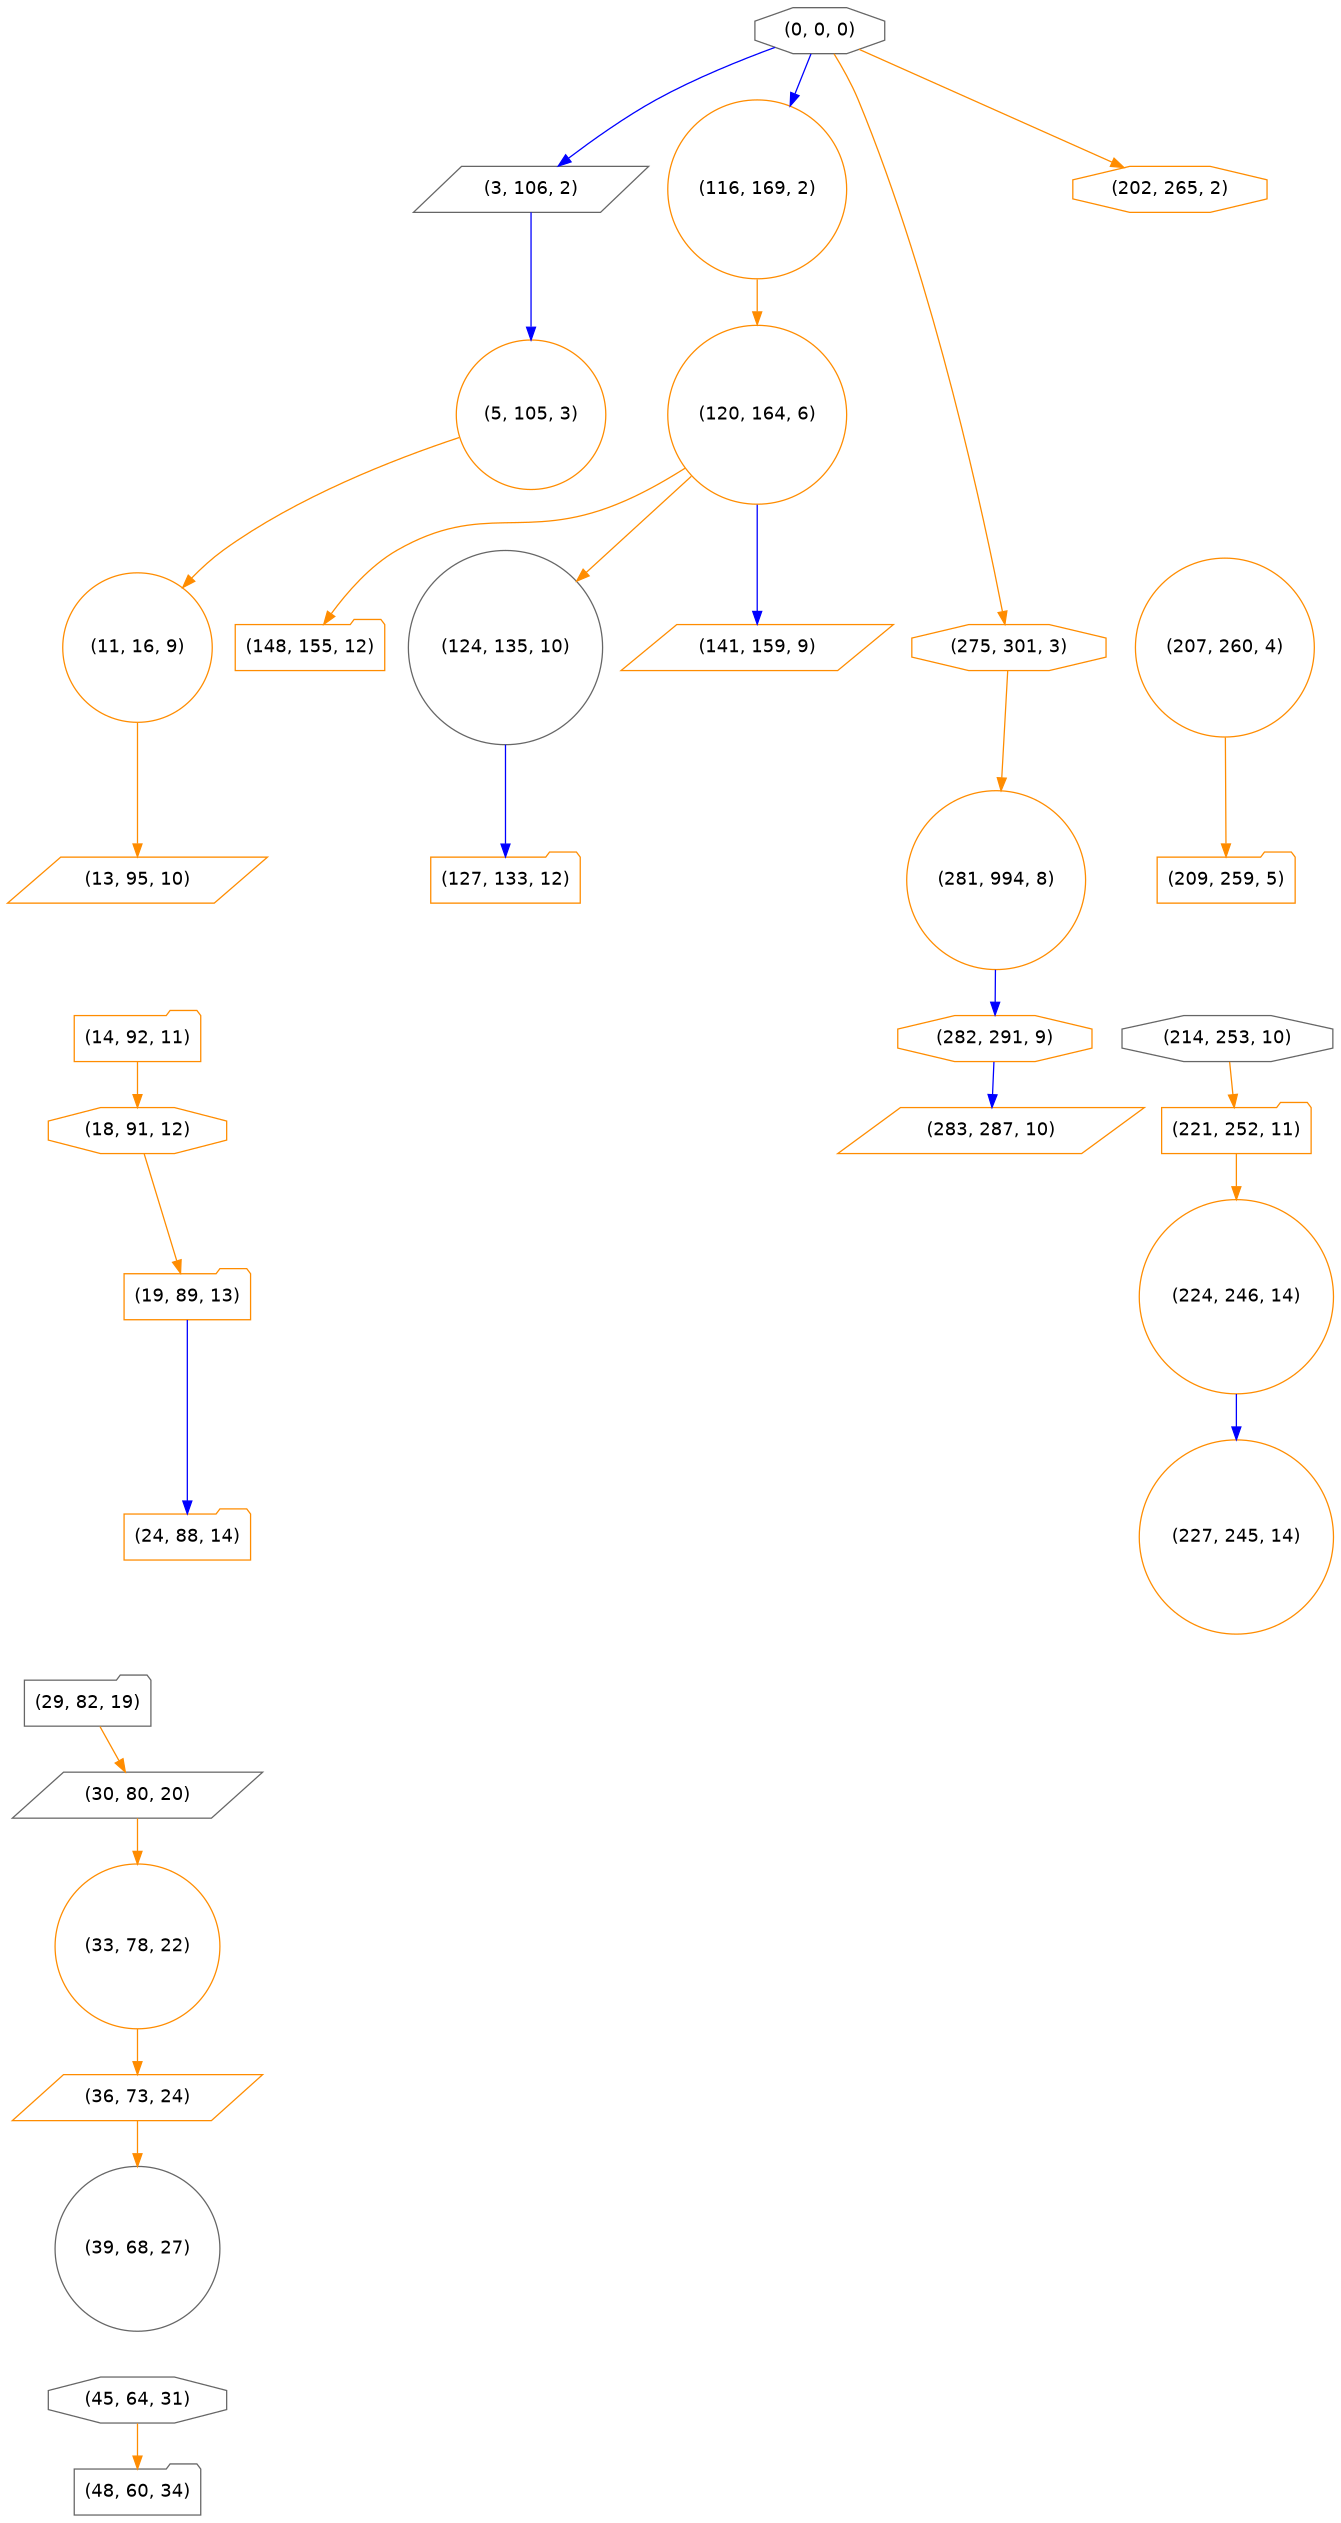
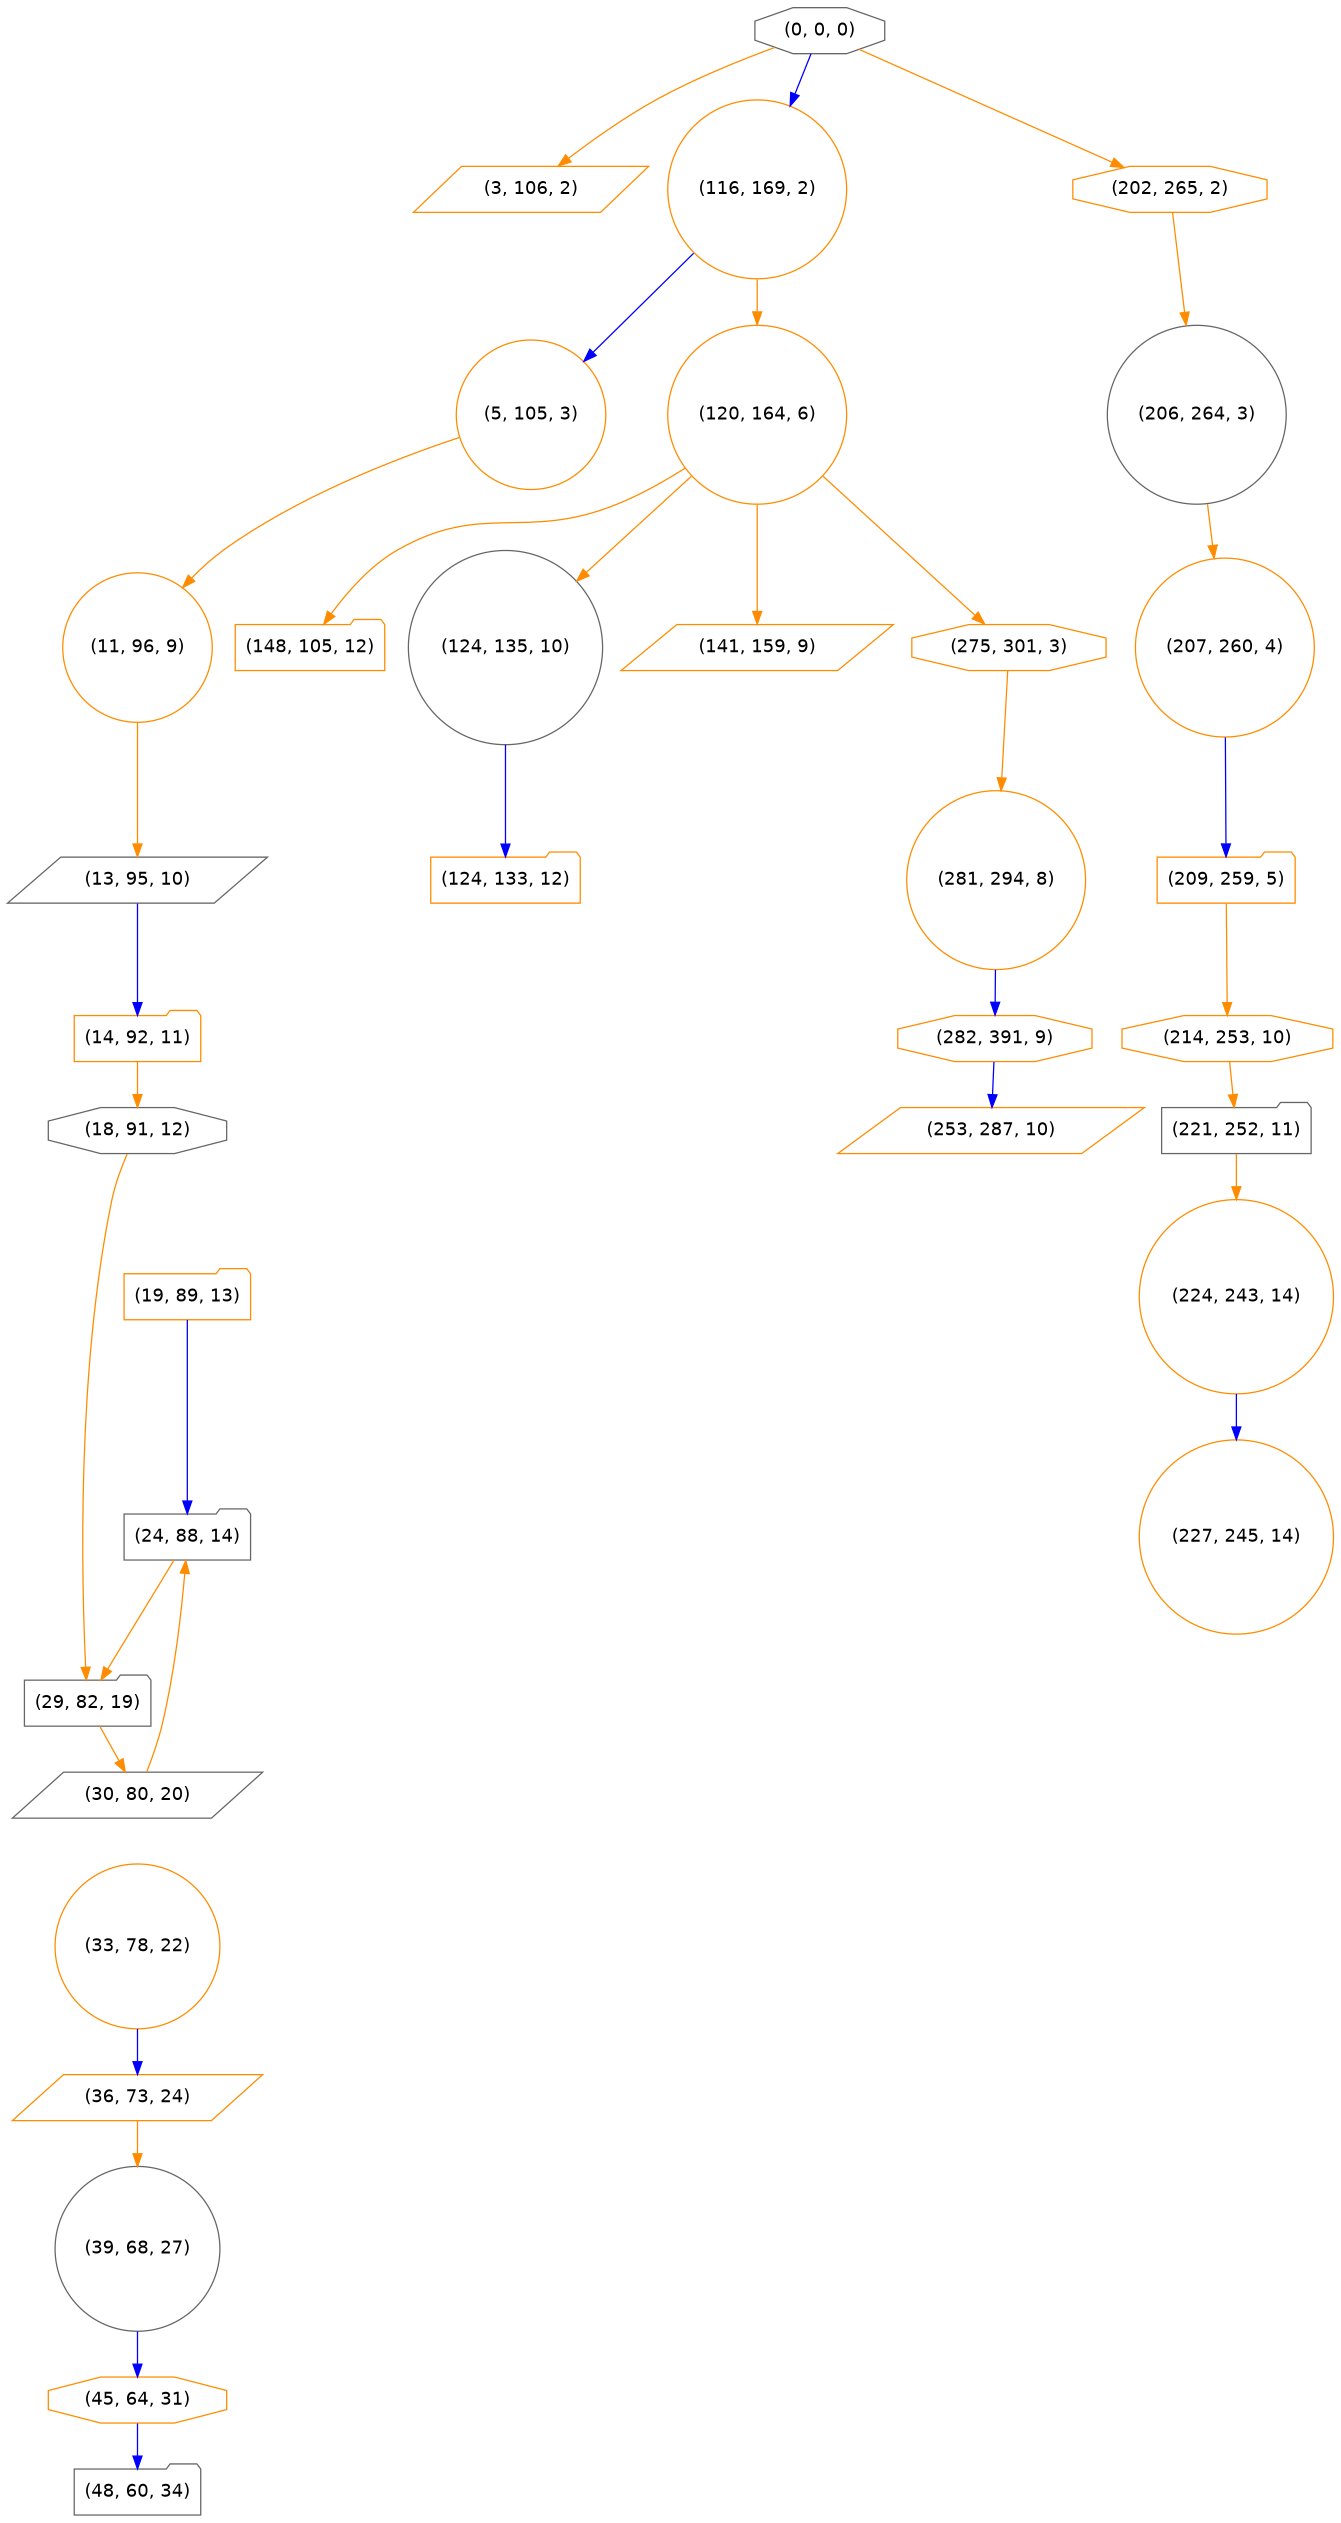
edge "(0, 0, 0)" -> "(3, 106, 2)": color blue -> darkorange
node "(3, 106, 2)": color gray40 -> darkorange
edge "(3, 106, 2)" -> "(5, 105, 3)": now "(116, 169, 2)" -> "(5, 105, 3)"
edge "(0, 0, 0)" -> "(275, 301, 3)": now "(120, 164, 6)" -> "(275, 301, 3)"
node "(206, 264, 3)": added
edge "(120, 164, 6)" -> "(141, 159, 9)": color blue -> darkorange
node "(11, 16, 9)": label "(11, 16, 9)" -> "(11, 96, 9)"
node "(148, 155, 12)": label "(148, 155, 12)" -> "(148, 105, 12)"
edge "(207, 260, 4)" -> "(209, 259, 5)": color darkorange -> blue
node "(13, 95, 10)": color darkorange -> gray40
node "(127, 133, 12)": label "(127, 133, 12)" -> "(124, 133, 12)"
node "(281, 994, 8)": label "(281, 994, 8)" -> "(281, 294, 8)"
edge "(13, 95, 10)" -> "(14, 92, 11)": added
edge "(209, 259, 5)" -> "(214, 253, 10)": added
node "(282, 291, 9)": label "(282, 291, 9)" -> "(282, 391, 9)"
node "(214, 253, 10)": color gray40 -> darkorange
node "(18, 91, 12)": color darkorange -> gray40
node "(283, 287, 10)": label "(283, 287, 10)" -> "(253, 287, 10)"
node "(221, 252, 11)": color darkorange -> gray40
edge "(18, 91, 12)" -> "(19, 89, 13)": now "(18, 91, 12)" -> "(29, 82, 19)"
node "(224, 246, 14)": label "(224, 246, 14)" -> "(224, 243, 14)"
node "(24, 88, 14)": color darkorange -> gray40
edge "(24, 88, 14)" -> "(29, 82, 19)": added
edge "(30, 80, 20)" -> "(33, 78, 22)": now "(30, 80, 20)" -> "(24, 88, 14)"
edge "(33, 78, 22)" -> "(36, 73, 24)": color darkorange -> blue
edge "(39, 68, 27)" -> "(45, 64, 31)": added
node "(45, 64, 31)": color gray40 -> darkorange
edge "(45, 64, 31)" -> "(48, 60, 34)": color darkorange -> blue
